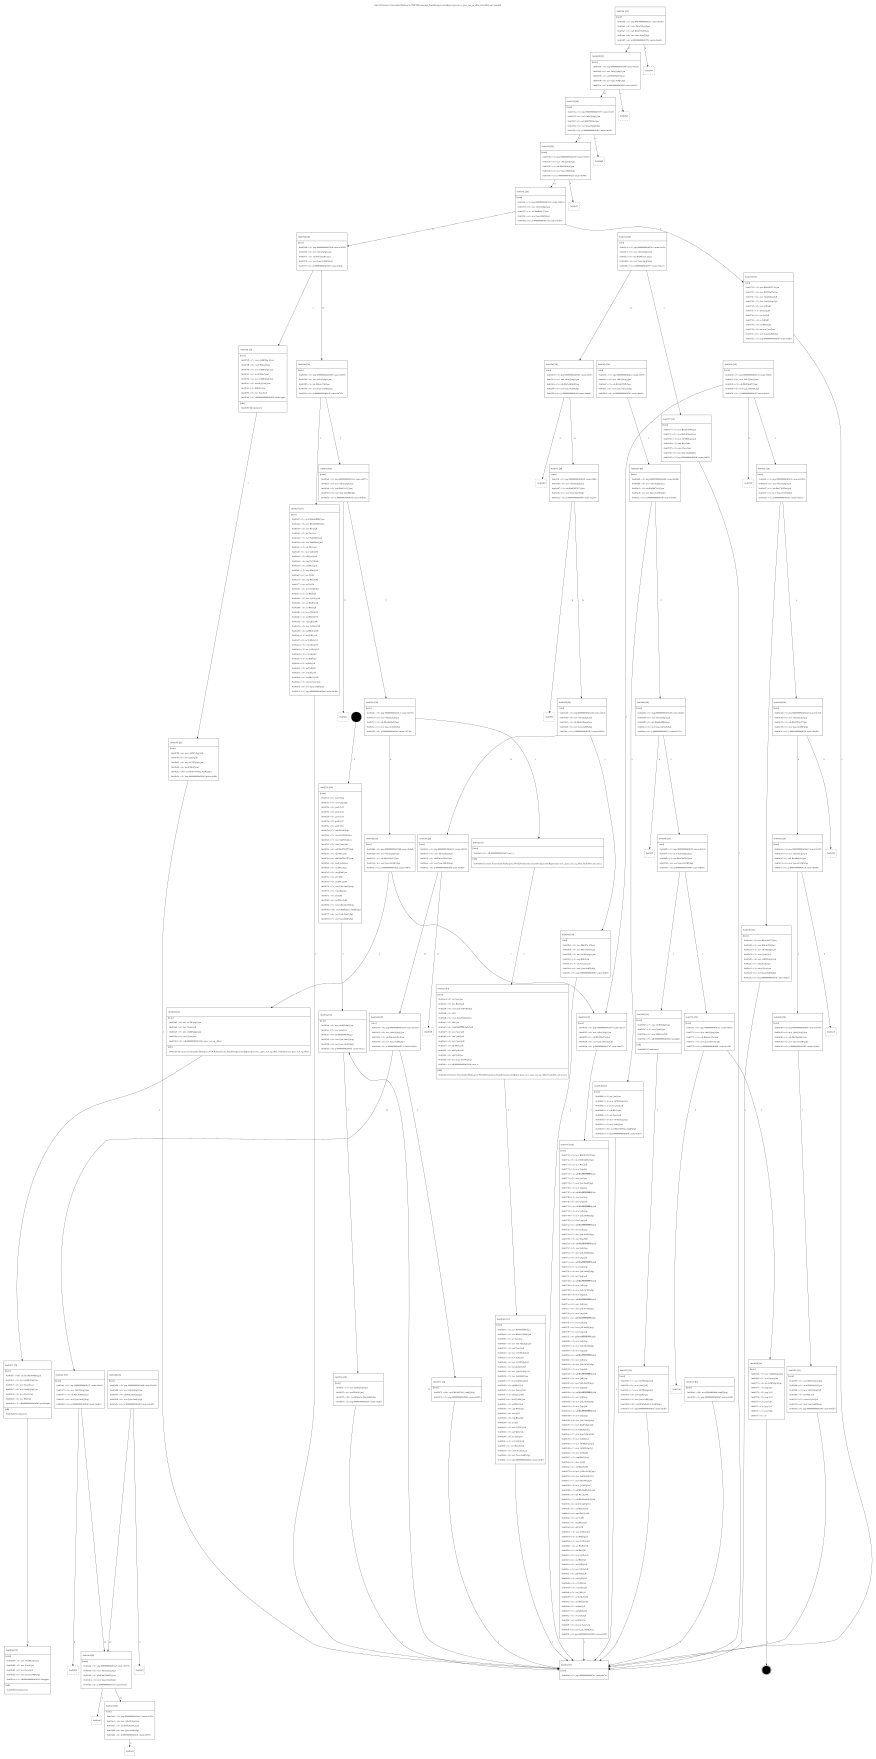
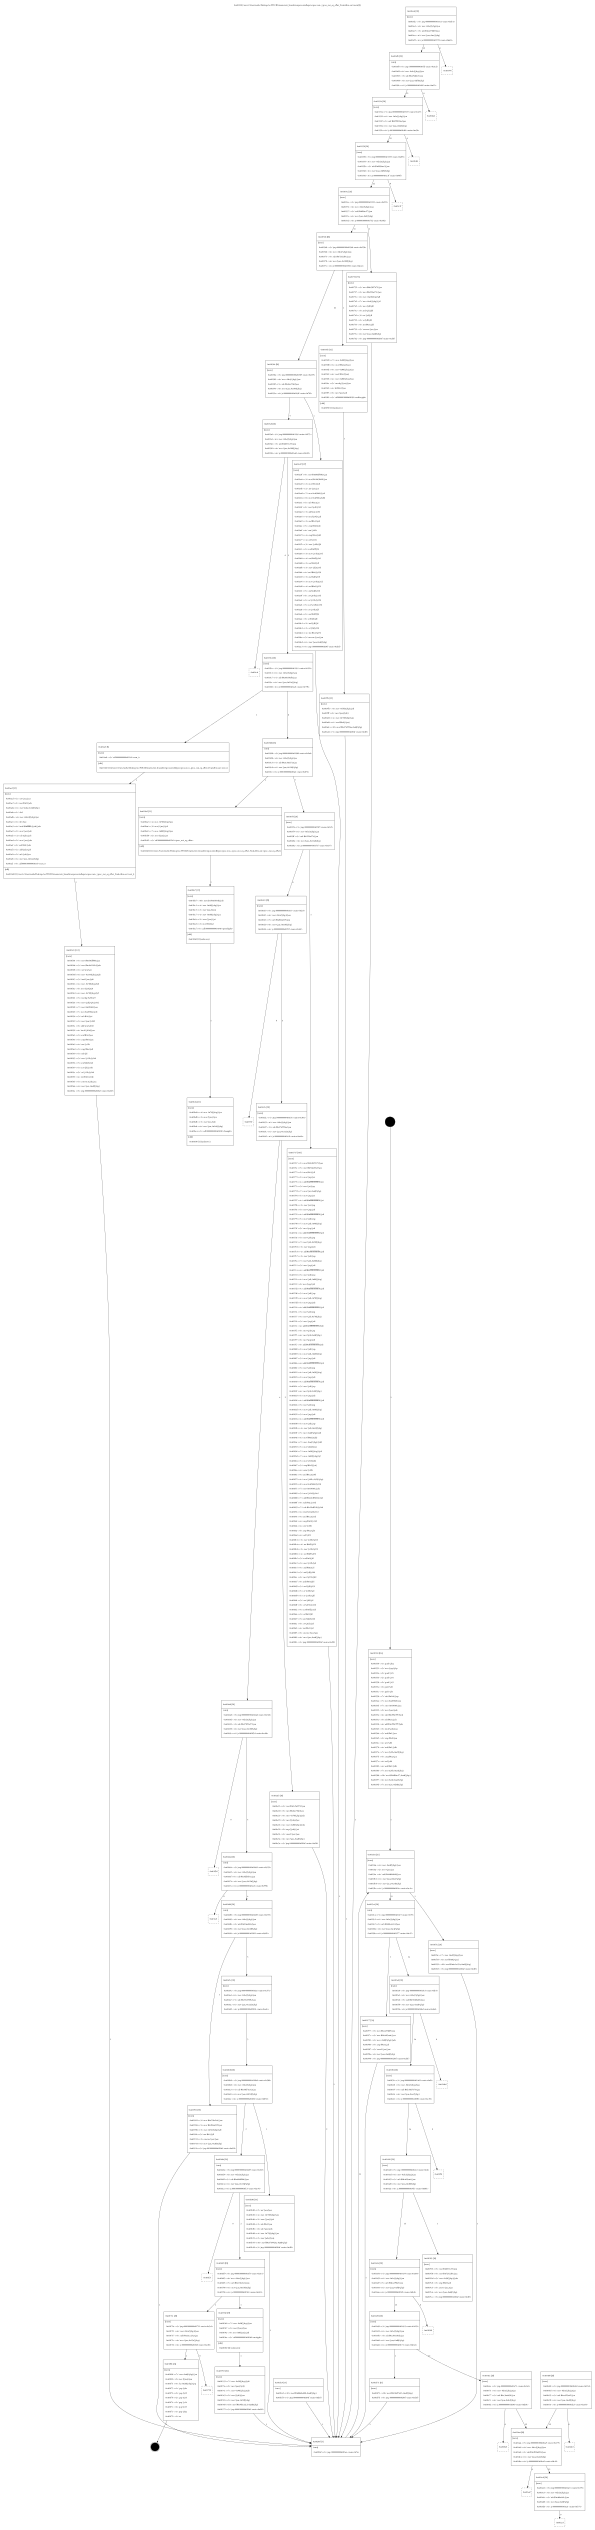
edge "0x401610 [28]" -> "0x4015f4 [28]": reversed
edge "0x4019b3 [30]" -> "0x40204f [5]": removed, label "1"
edge "0x4013a4 [32]" -> "0x4013c4 [28]": added, label "15"
edge "0x401680 [28]" -> "0x40169c [28]": added, label "3"
